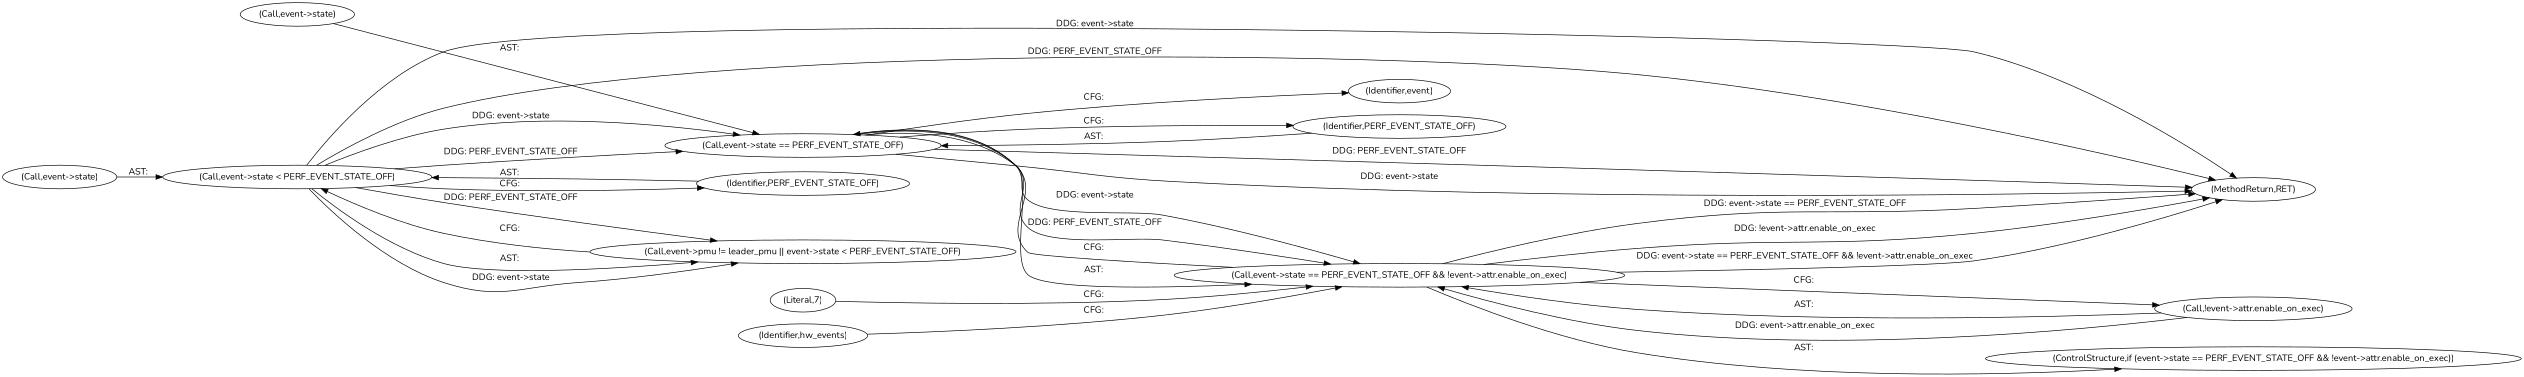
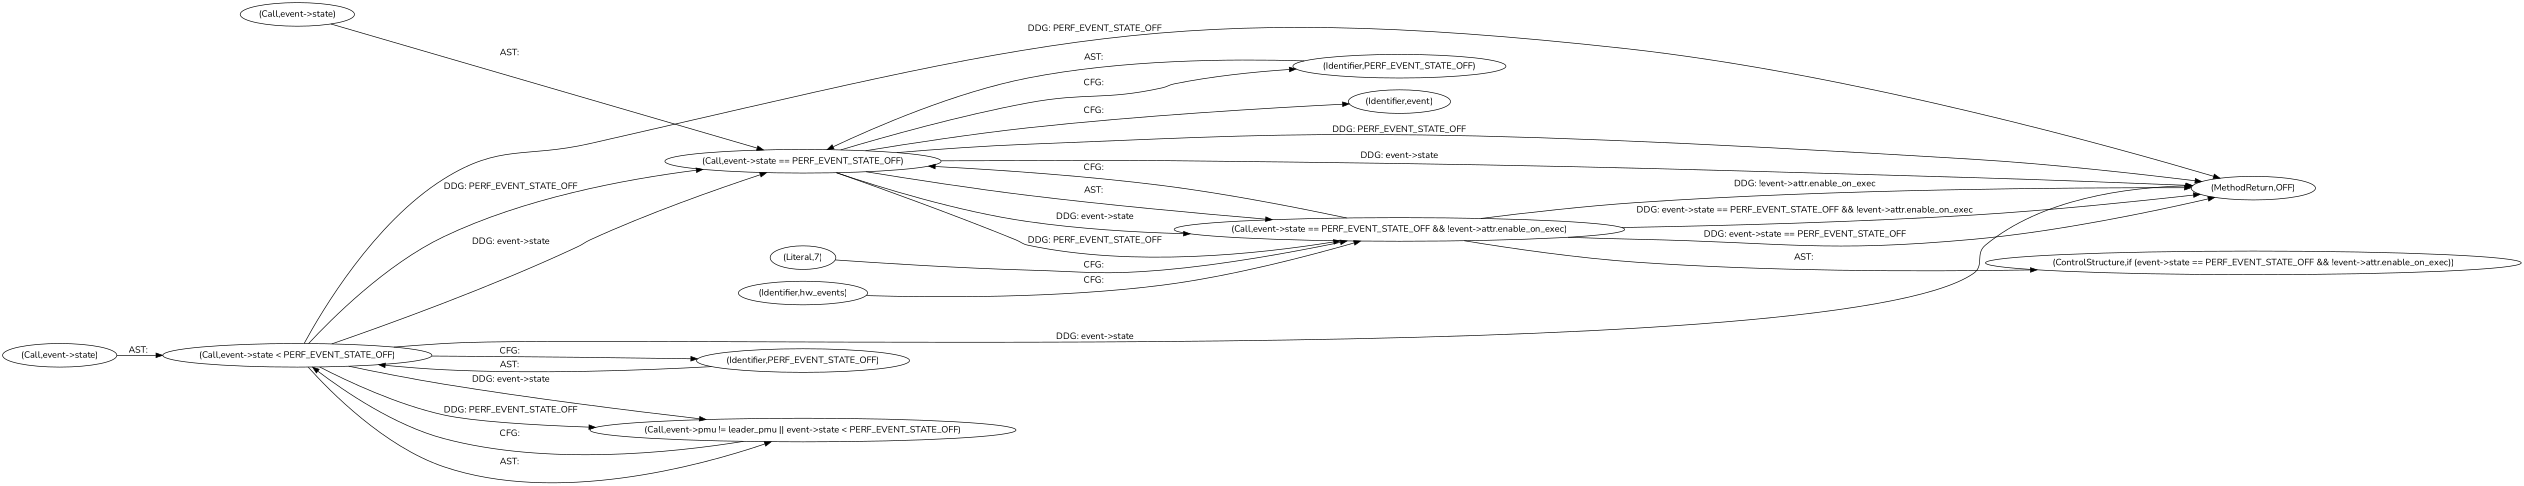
node "(MethodReturn,RET)": label "(MethodReturn,RET)" -> "(MethodReturn,OFF)"
node "(Call,!event->attr.enable_on_exec)": removed
